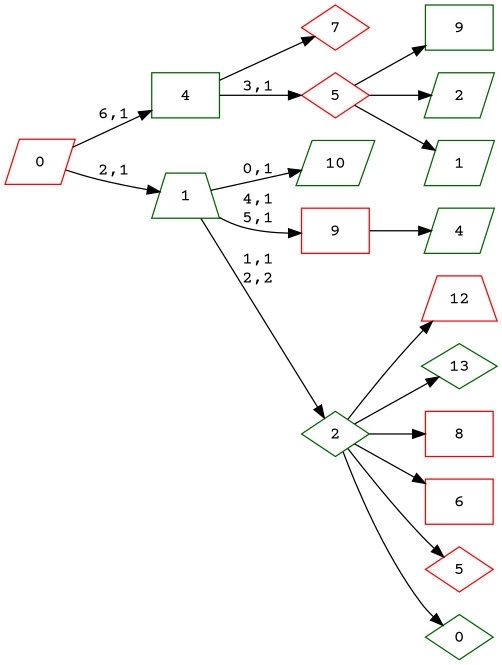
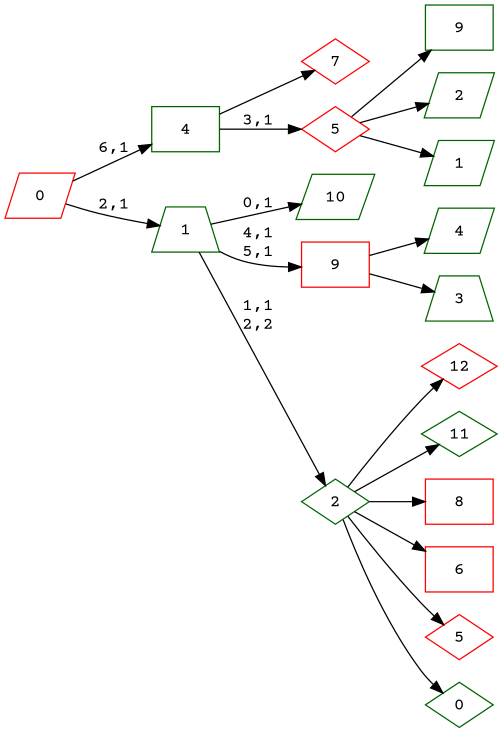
node "12": shape trapezium -> diamond
node "3": added
node "13": label "13" -> "11"
